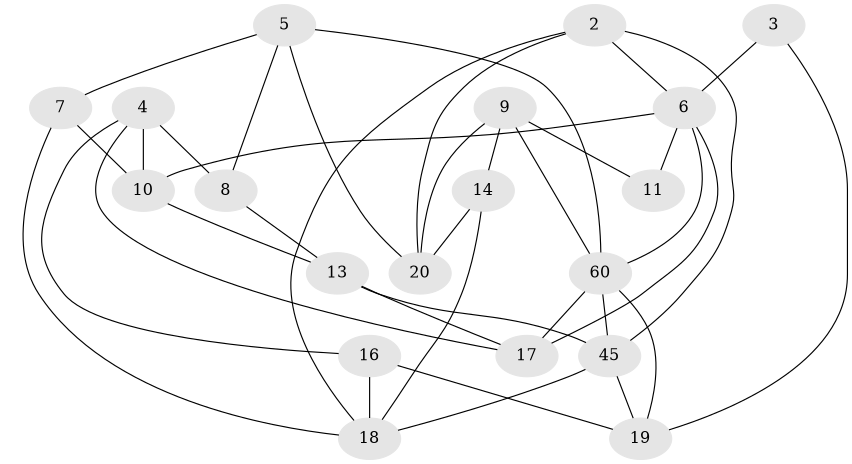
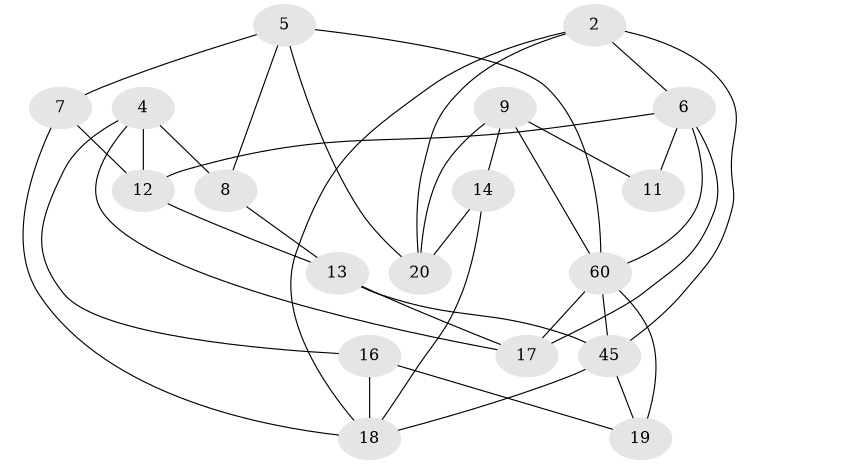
node "3": removed
node "10": label "10" -> "12"
